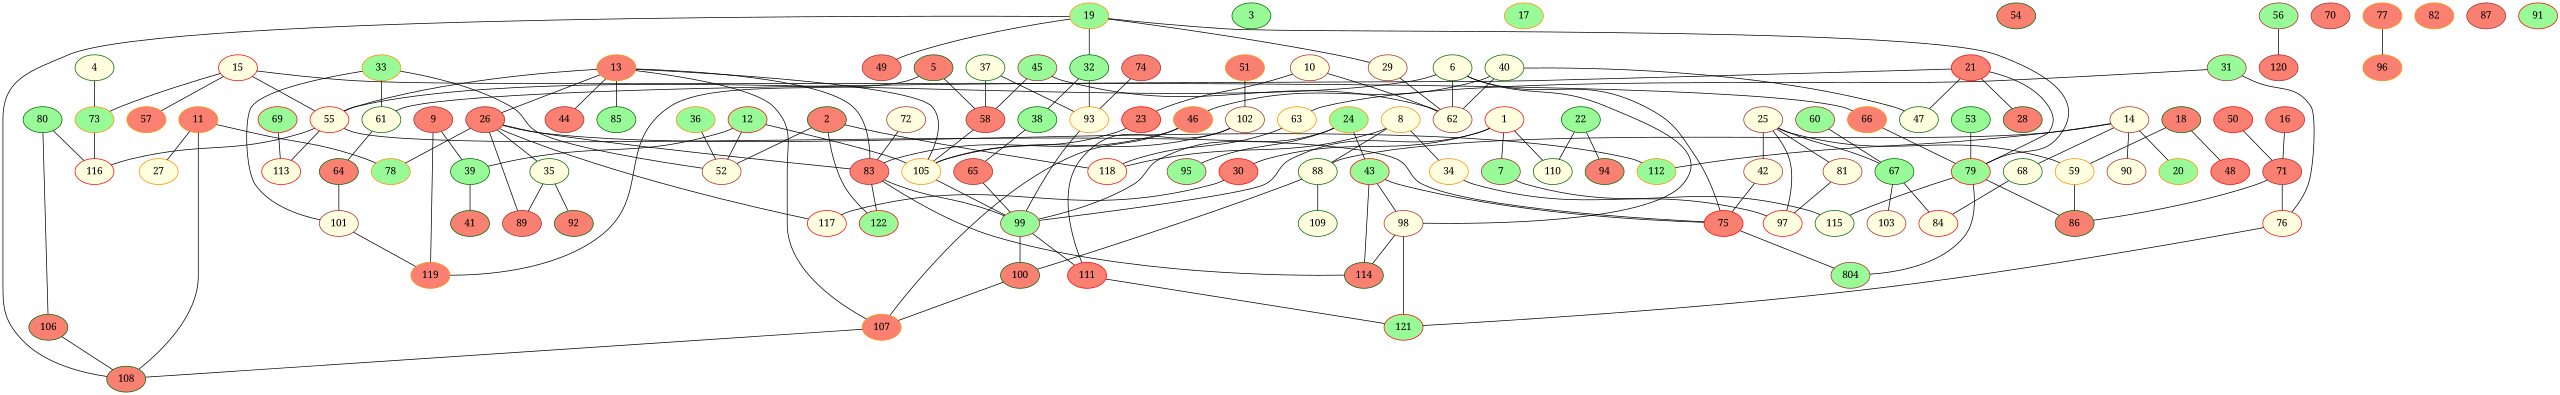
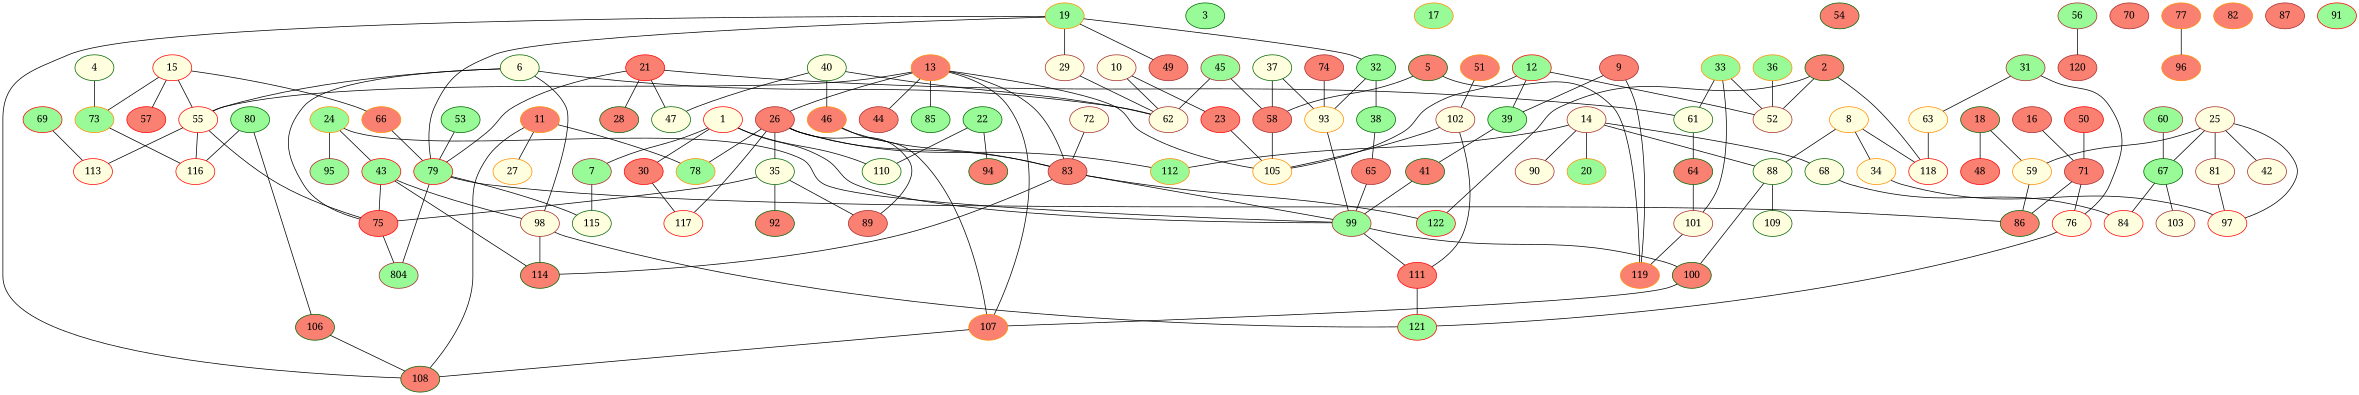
node "57": color darkorange -> red
edge "42" -- "75": now "35" -- "75"
edge "105" -- "99": now "41" -- "99"
